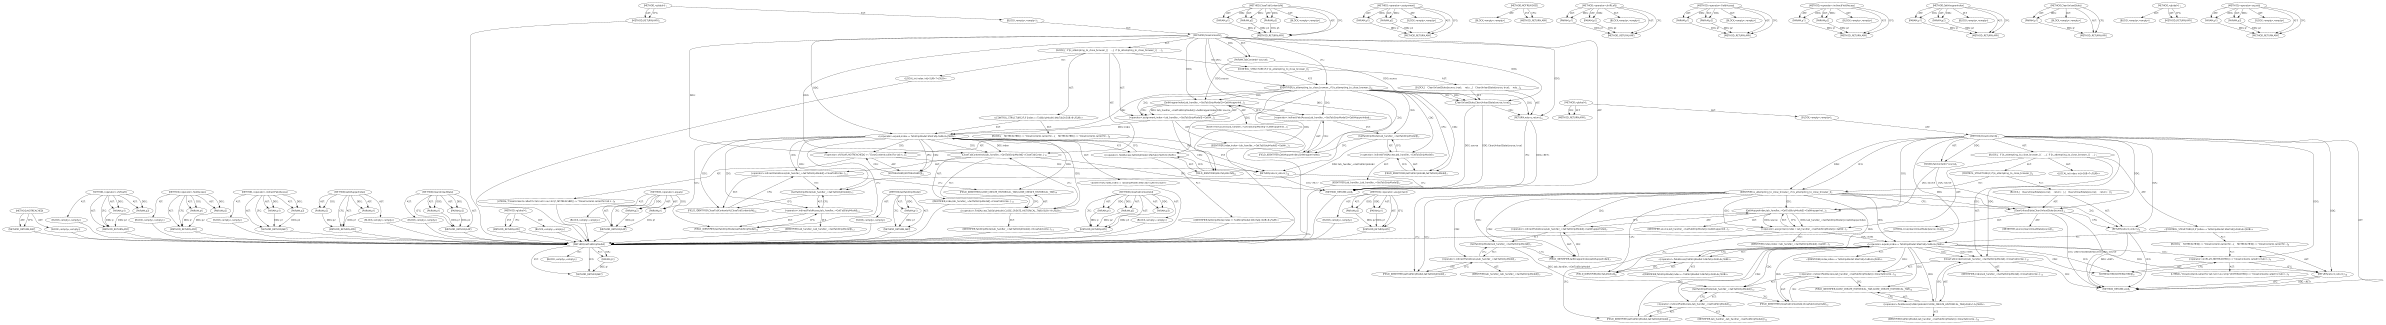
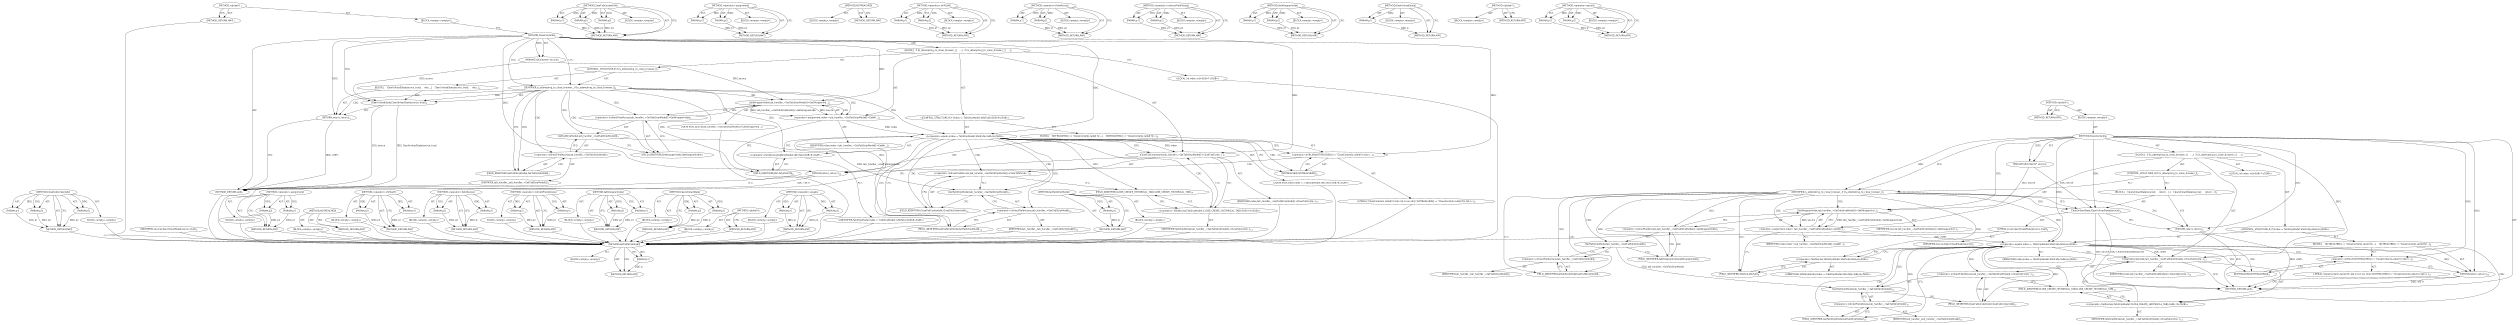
edge "(ClearUnloadState,ClearUnloadState(source))" -> "(IDENTIFIER,source,ClearUnloadState(source))": now "(LITERAL,true,ClearUnloadState(source, true))" -> "(IDENTIFIER,source,ClearUnloadState(source))"
node "(IDENTIFIER,source,ClearUnloadState(source, true))": added
